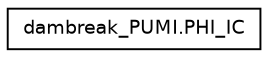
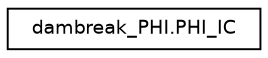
node "dambreak_PUMI.PHI_IC": label "dambreak_PUMI.PHI_IC" -> "dambreak_PHI.PHI_IC"
